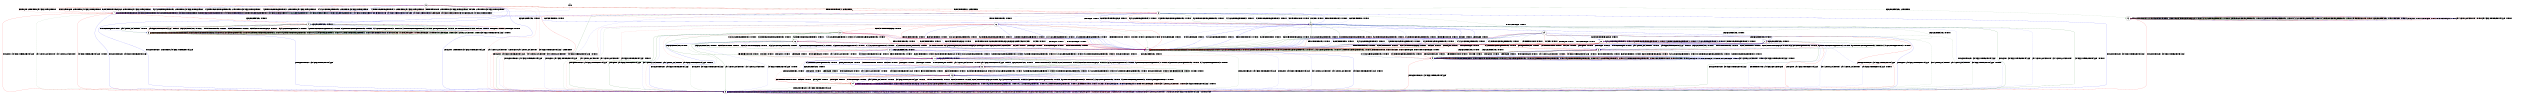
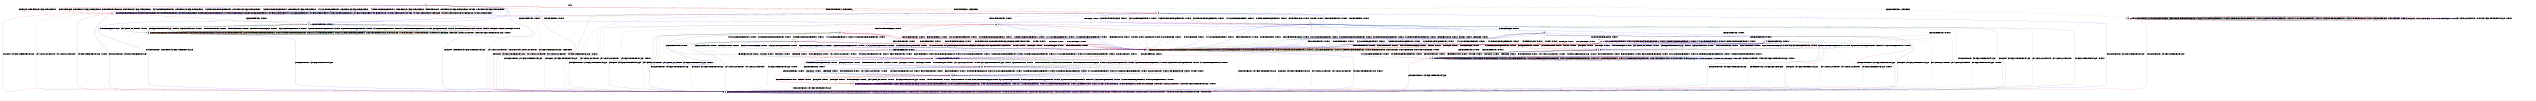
edge "s3" -> "s19": now "s6" -> "s19"
